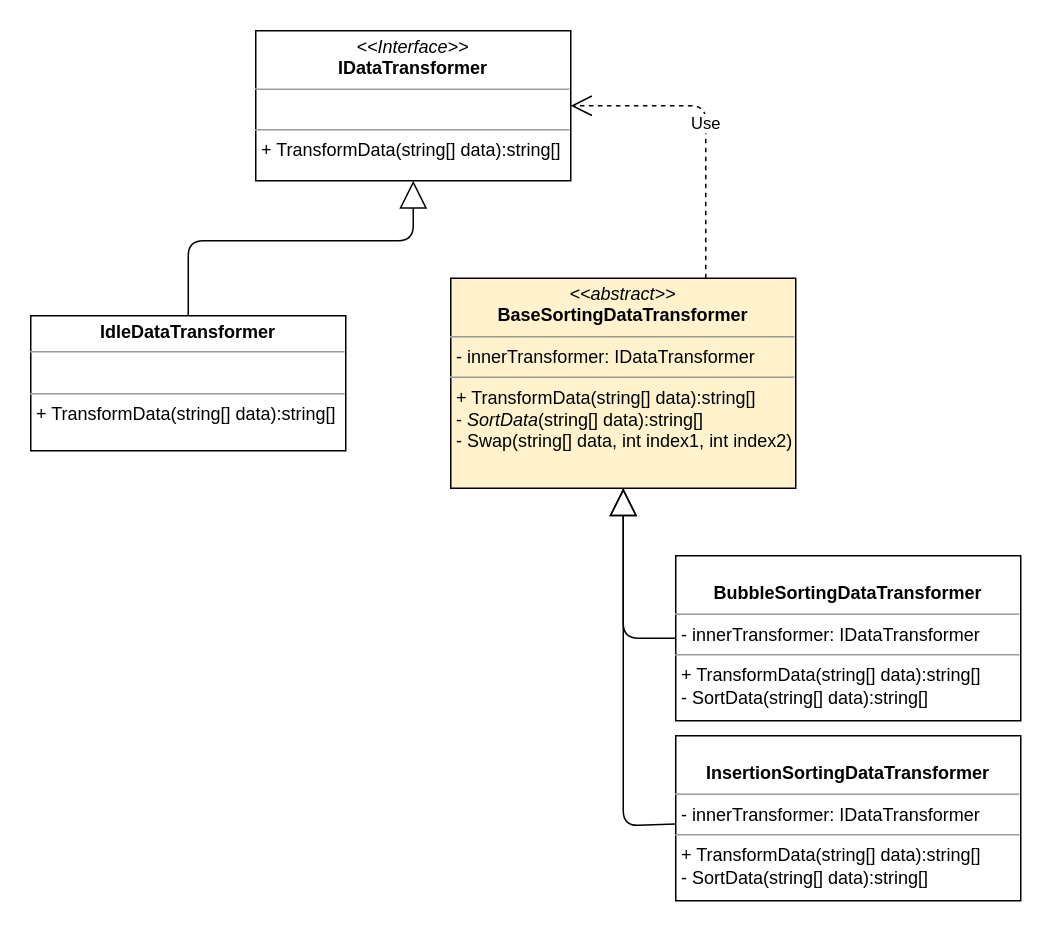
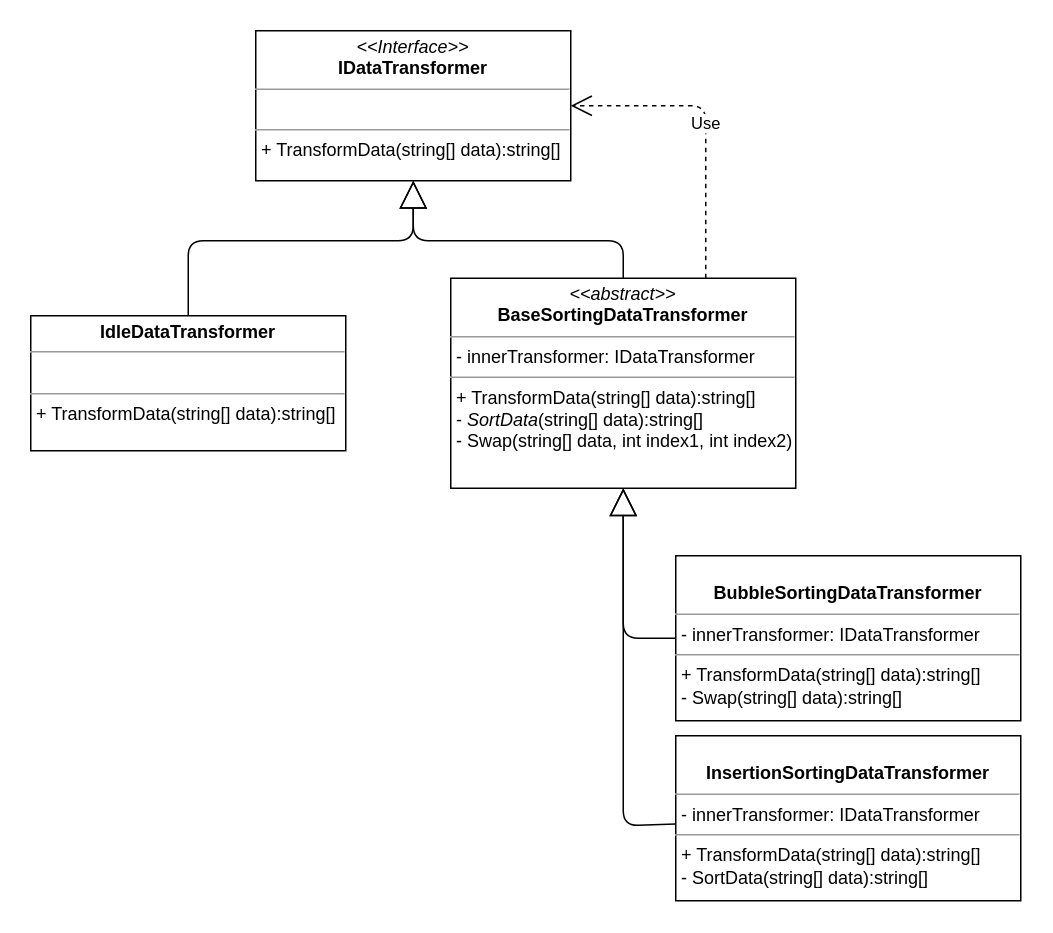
edge "<<abstract>> BaseSortingDataTransformer - innerTransformer: IDataTransformer + TransformData(string[] data):string[] - SortData(string[] data):string[] - Swap(string[] data, int index1, int index2)" -> "<<Interface>> IDataTransformer + TransformData(string[] data):string[]": added
node "<<abstract>> BaseSortingDataTransformer - innerTransformer: IDataTransformer + TransformData(string[] data):string[] - SortData(string[] data):string[] - Swap(string[] data, int index1, int index2)": fillcolor #fff2cc -> #ffffff
node "BubbleSortingDataTransformer - innerTransformer: IDataTransformer + TransformData(string[] data):string[] - SortData(string[] data):string[]": label "BubbleSortingDataTransformer - innerTransformer: IDataTransformer + TransformData(string[] data):string[] - SortData(string[] data):string[]" -> "BubbleSortingDataTransformer - innerTransformer: IDataTransformer + TransformData(string[] data):string[] - Swap(string[] data):string[]"
